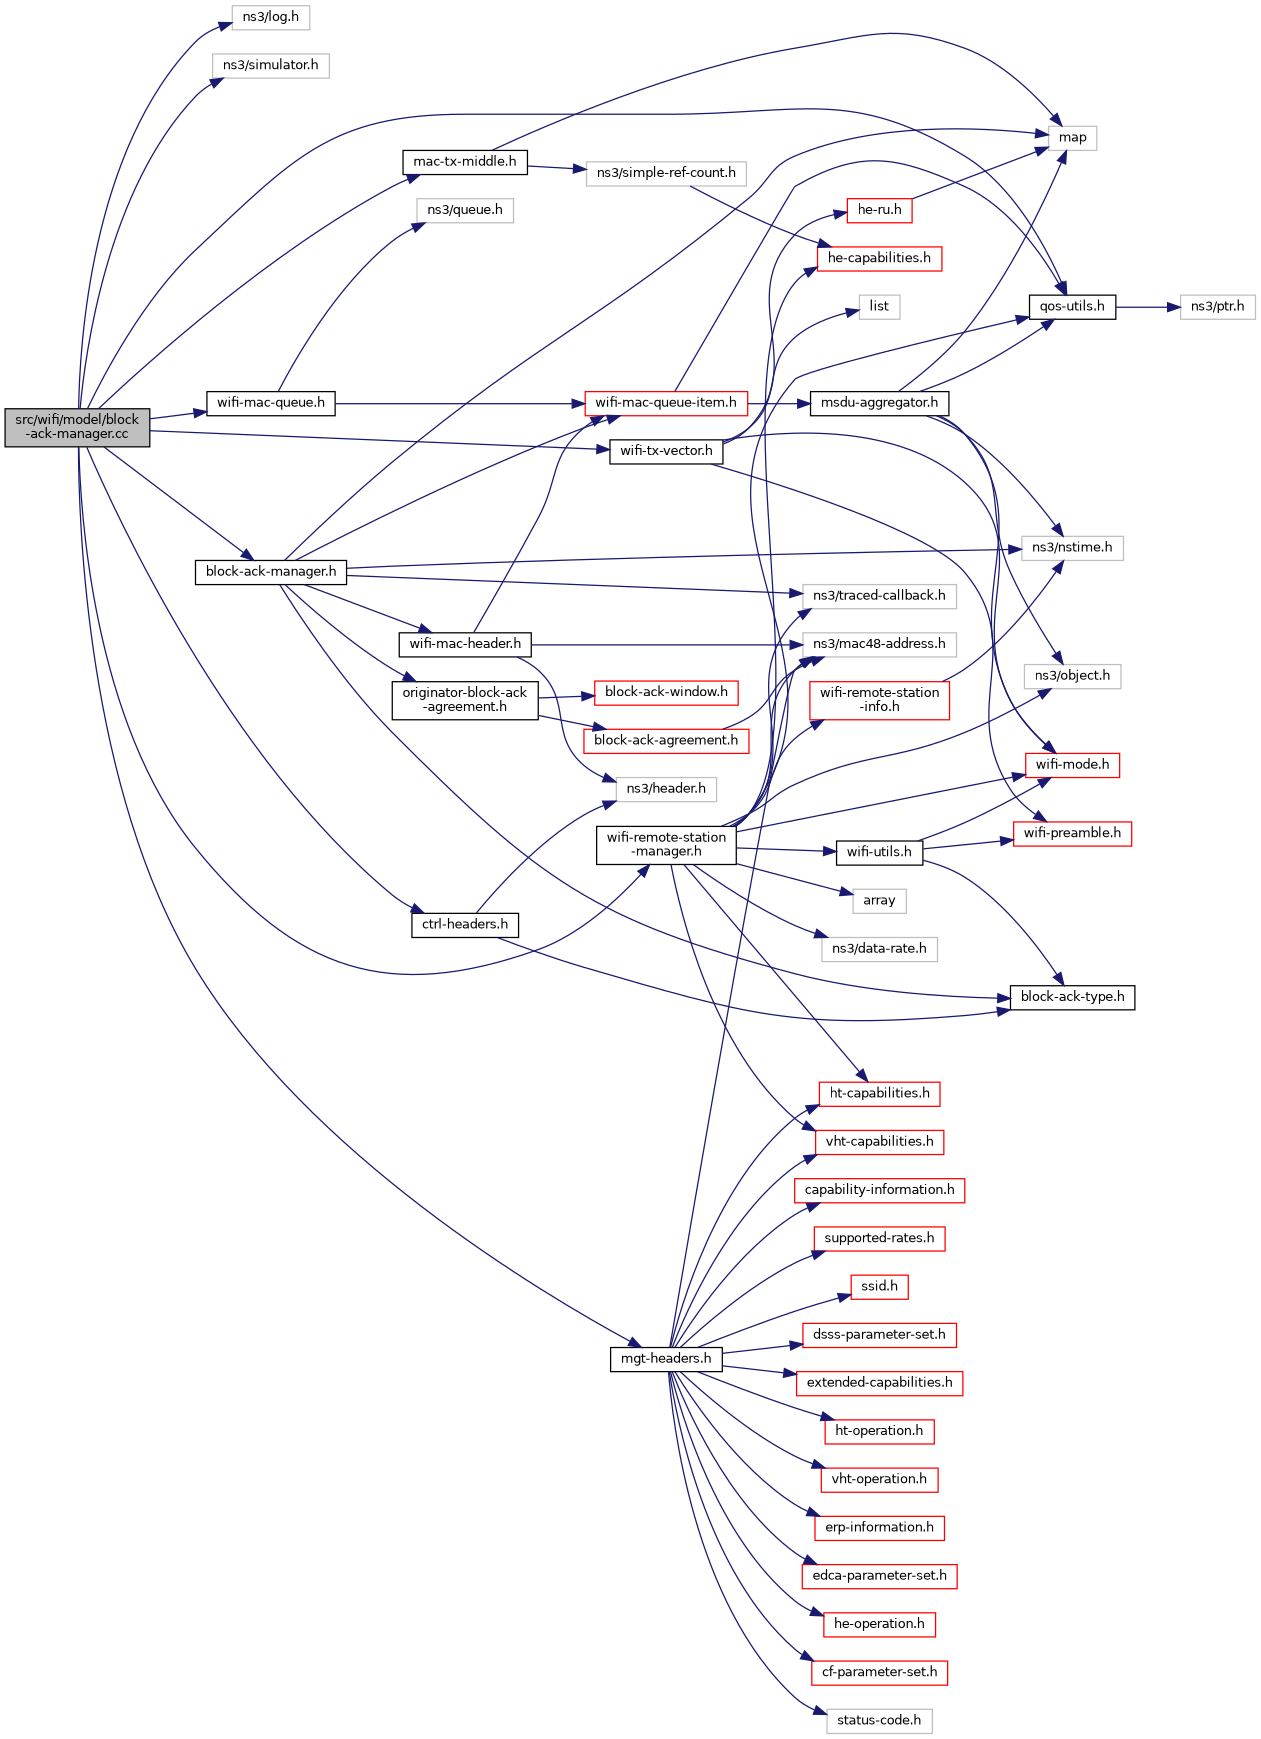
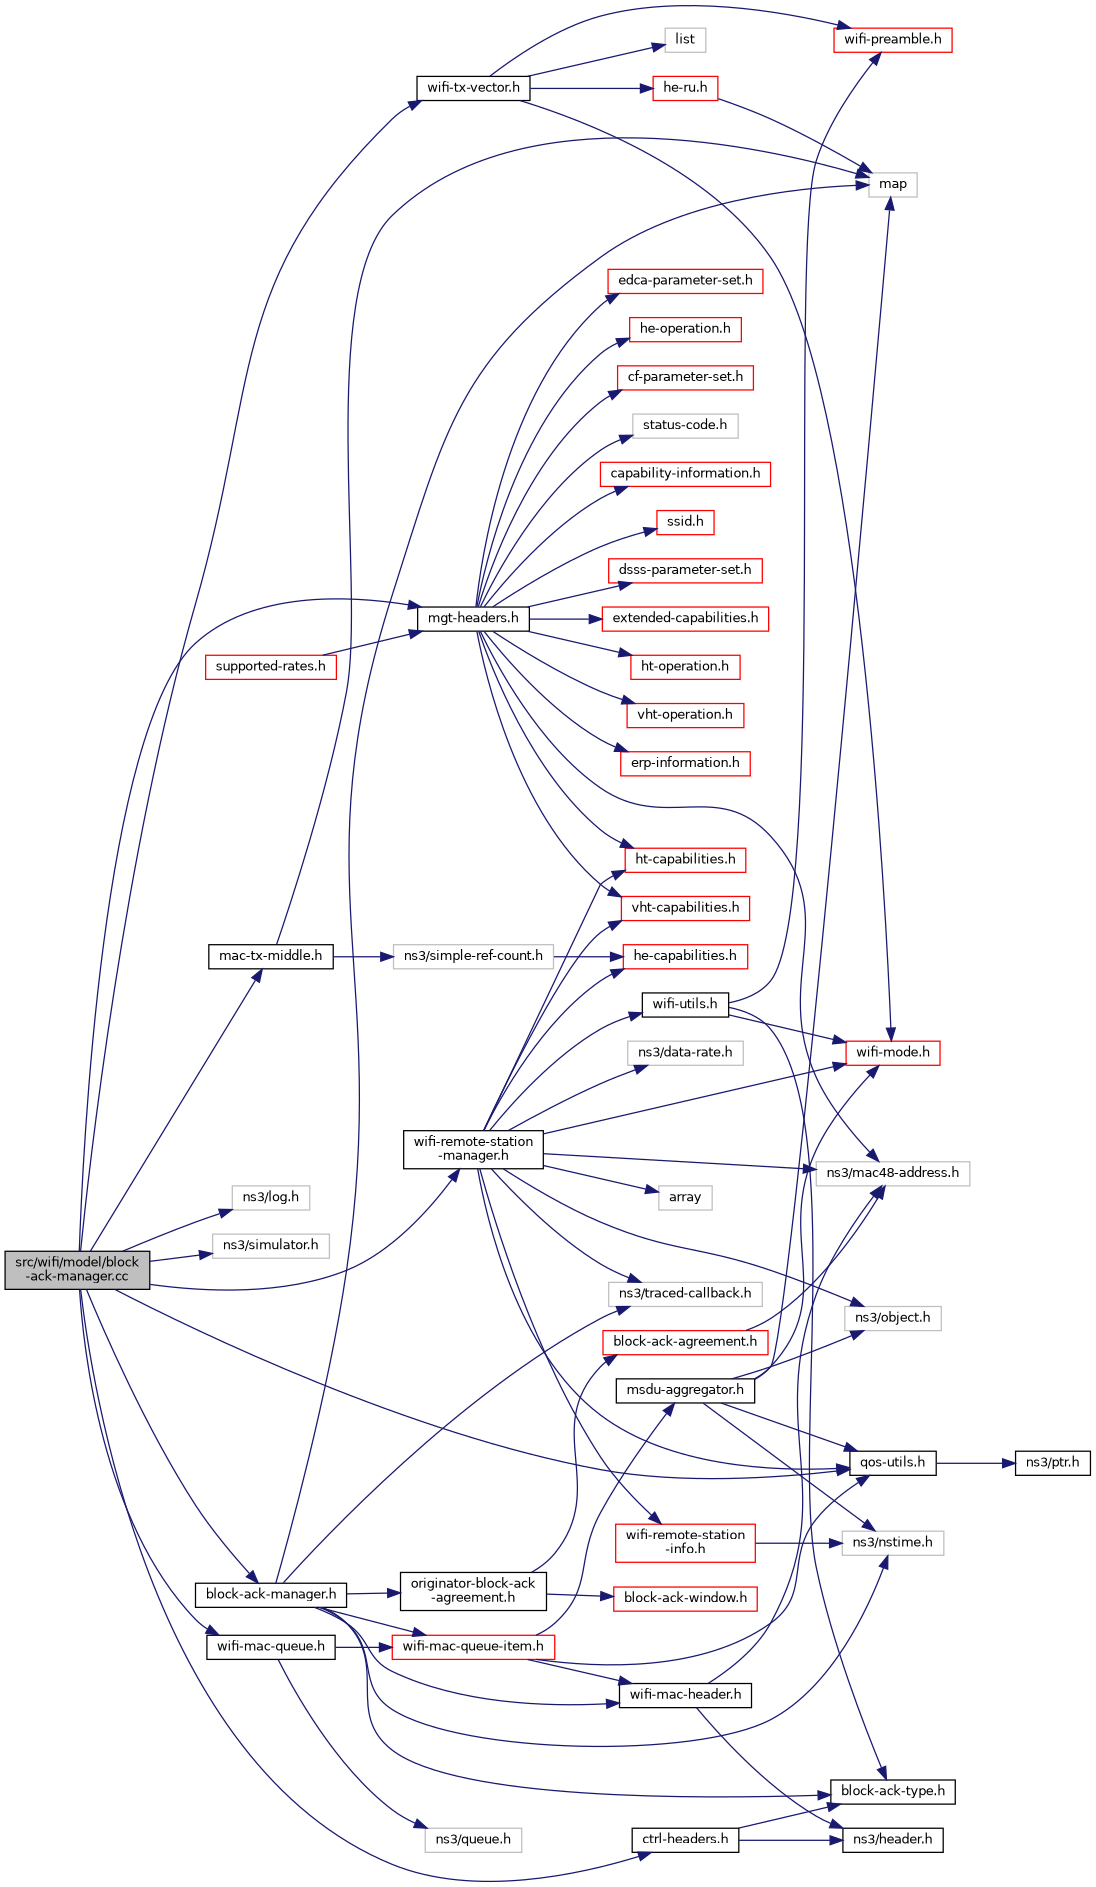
node "ns3/ptr.h": color grey75 -> black
edge "wifi-mac-header.h" -> "wifi-mac-queue-item.h": reversed
node "ns3/header.h": color grey75 -> black
edge "mgt-headers.h" -> "supported-rates.h": reversed
